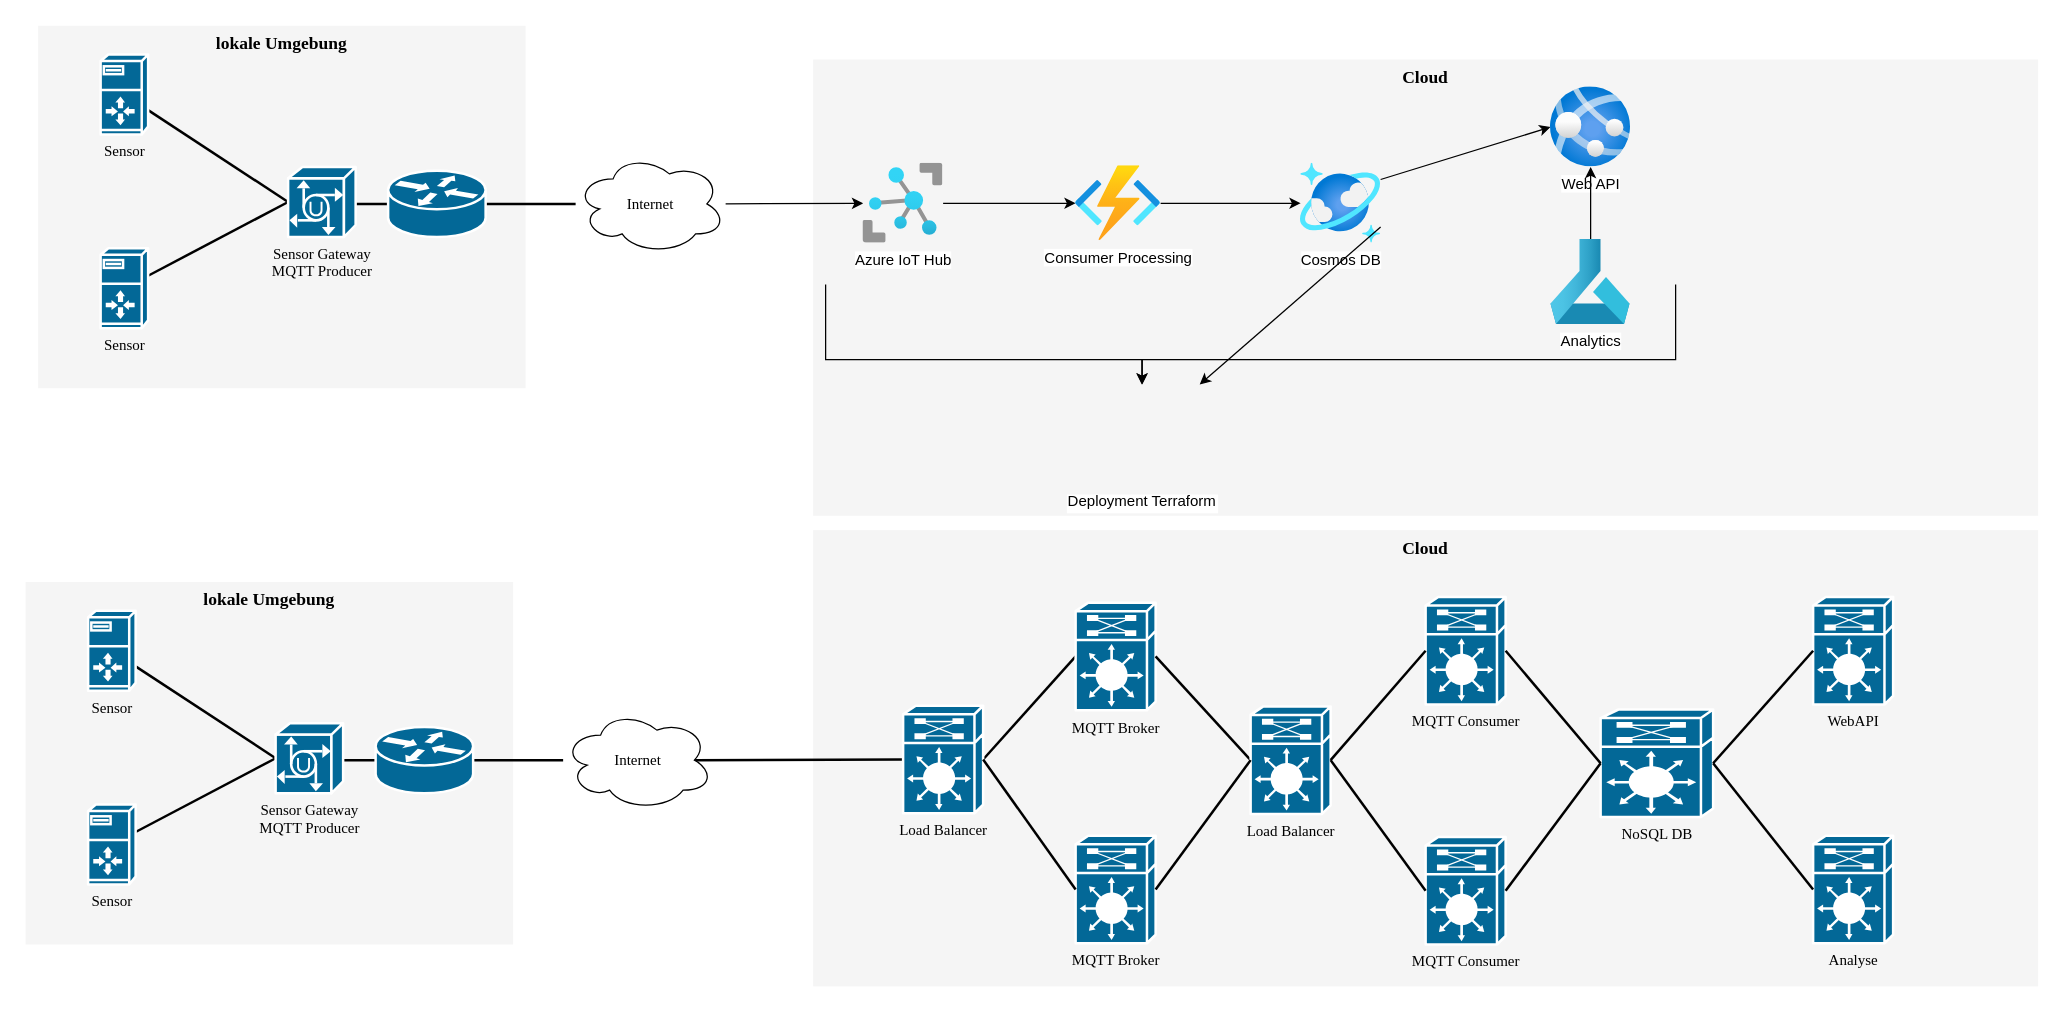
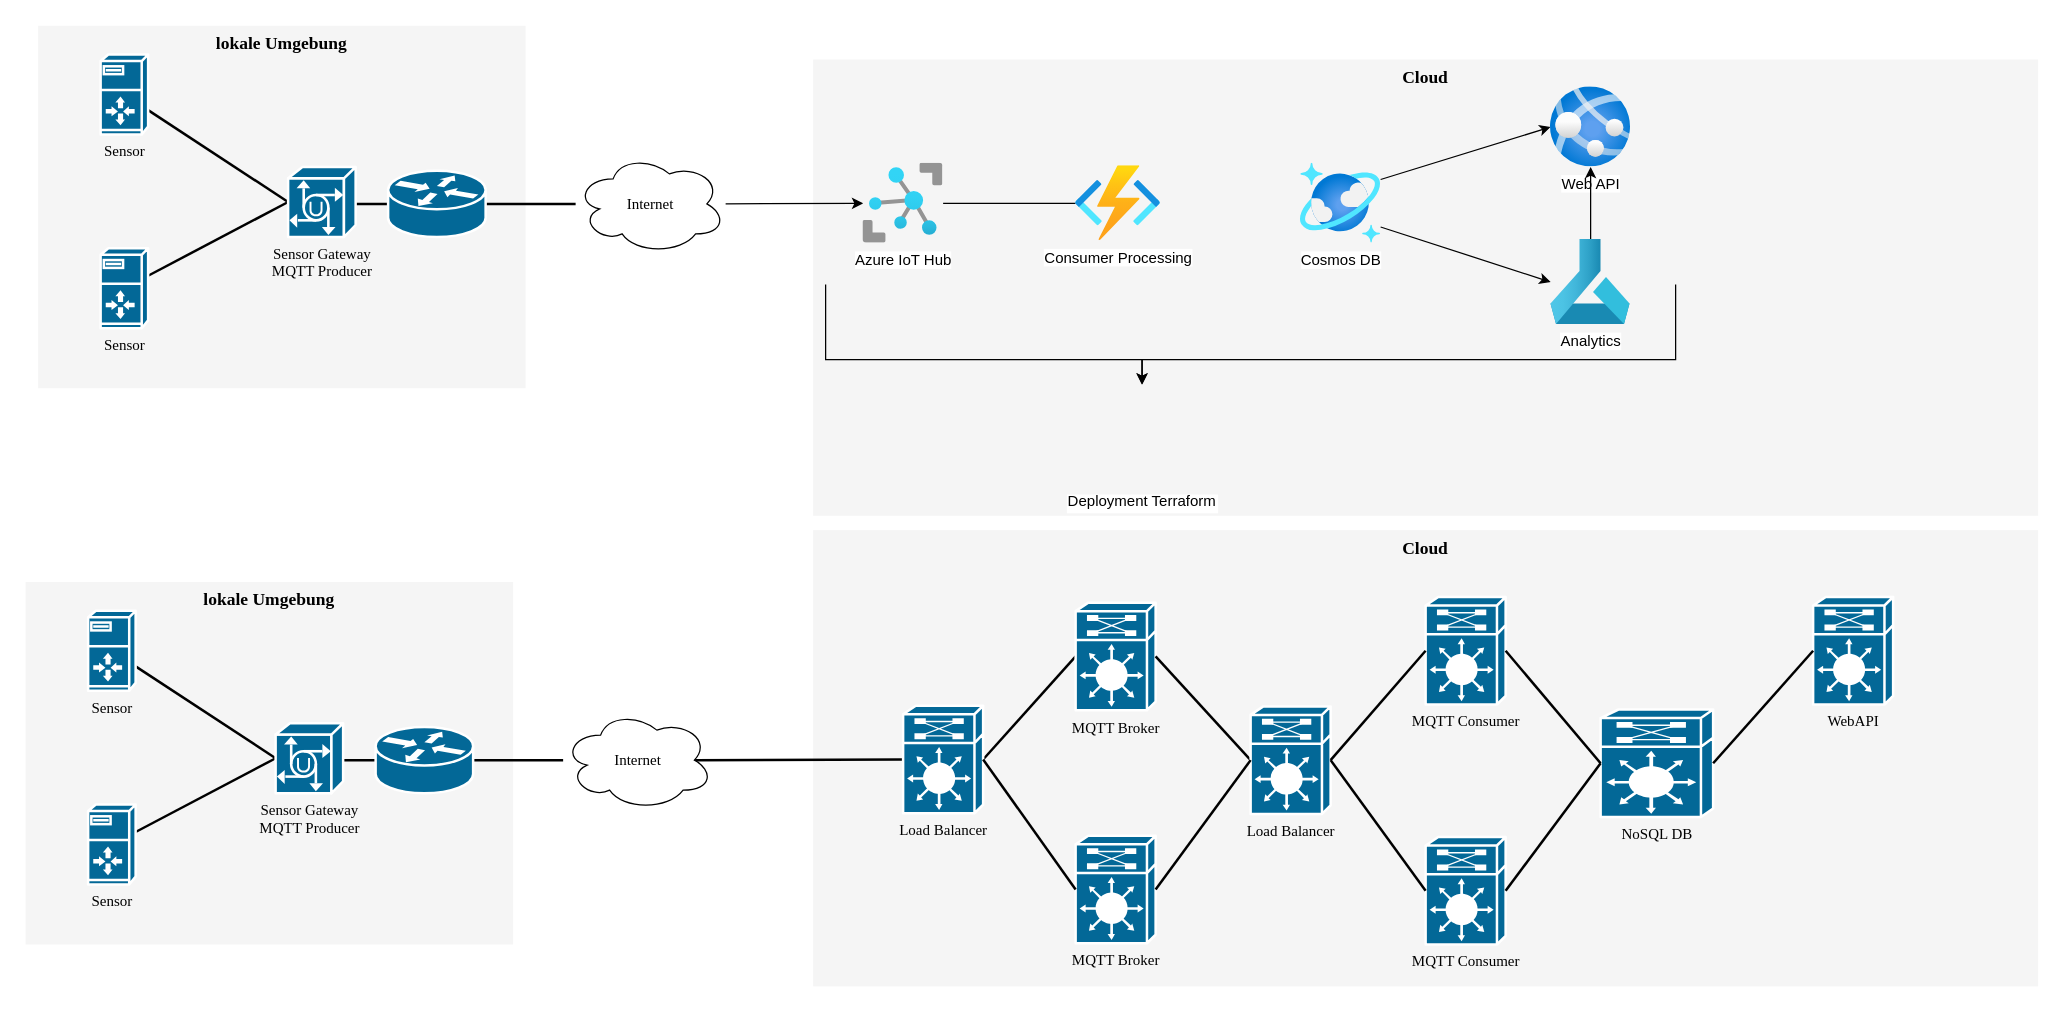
edge "Azure IoT Hub" -> "Consumer Processing": arrowhead classic -> none
edge "Consumer Processing" -> "Cosmos DB": removed
edge "Cosmos DB" -> "Deployment Terraform": now "Cosmos DB" -> "Analytics"
edge "NoSQL DB" -- "Analyse": removed
node "Analyse": removed
